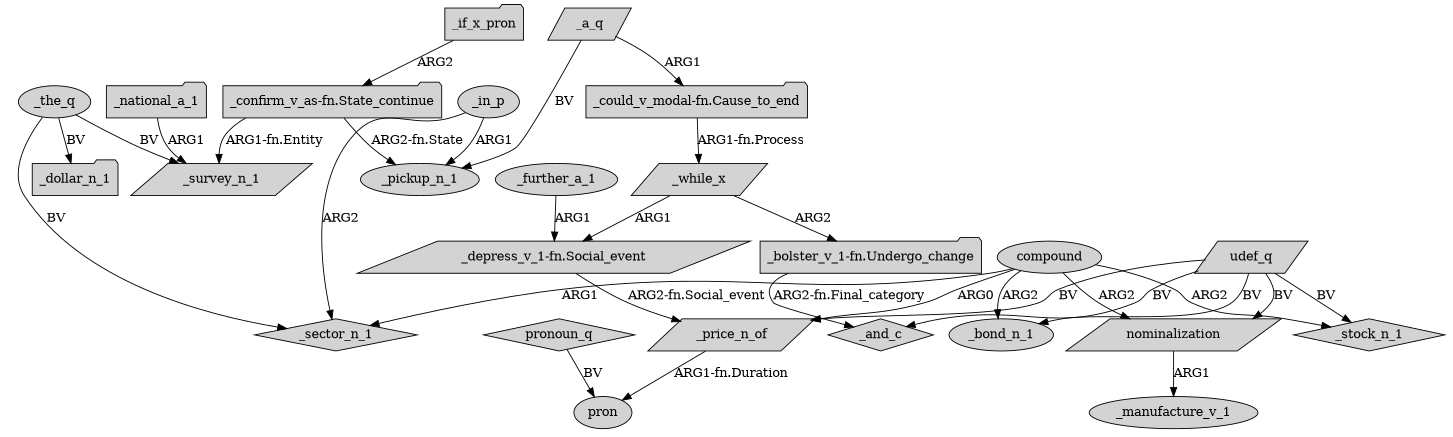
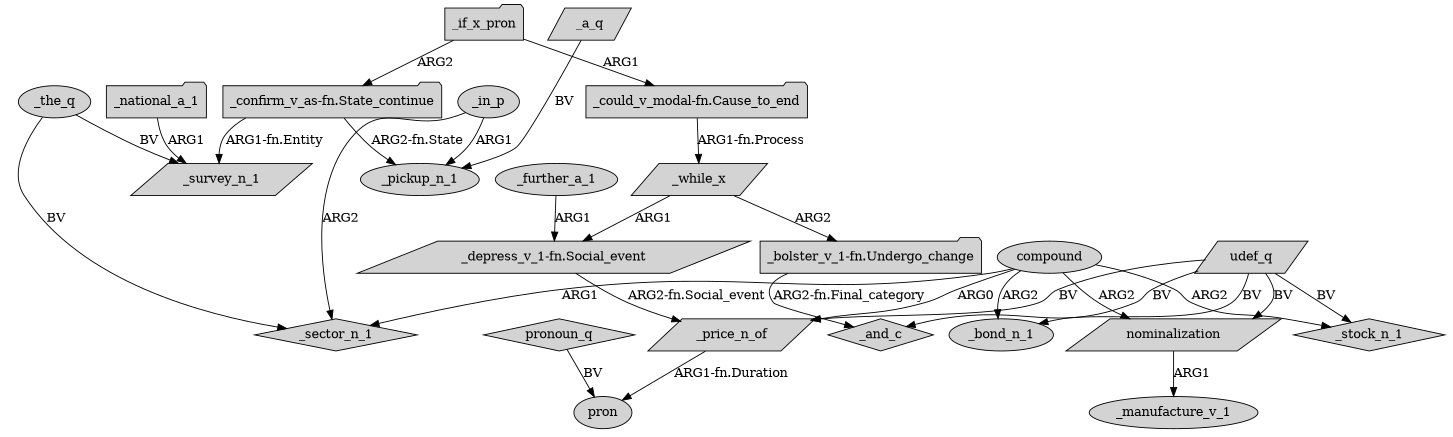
edge "_a_q" -> "_could_v_modal-fn.Cause_to_end": now "_if_x_pron" -> "_could_v_modal-fn.Cause_to_end"
node "_dollar_n_1": removed
